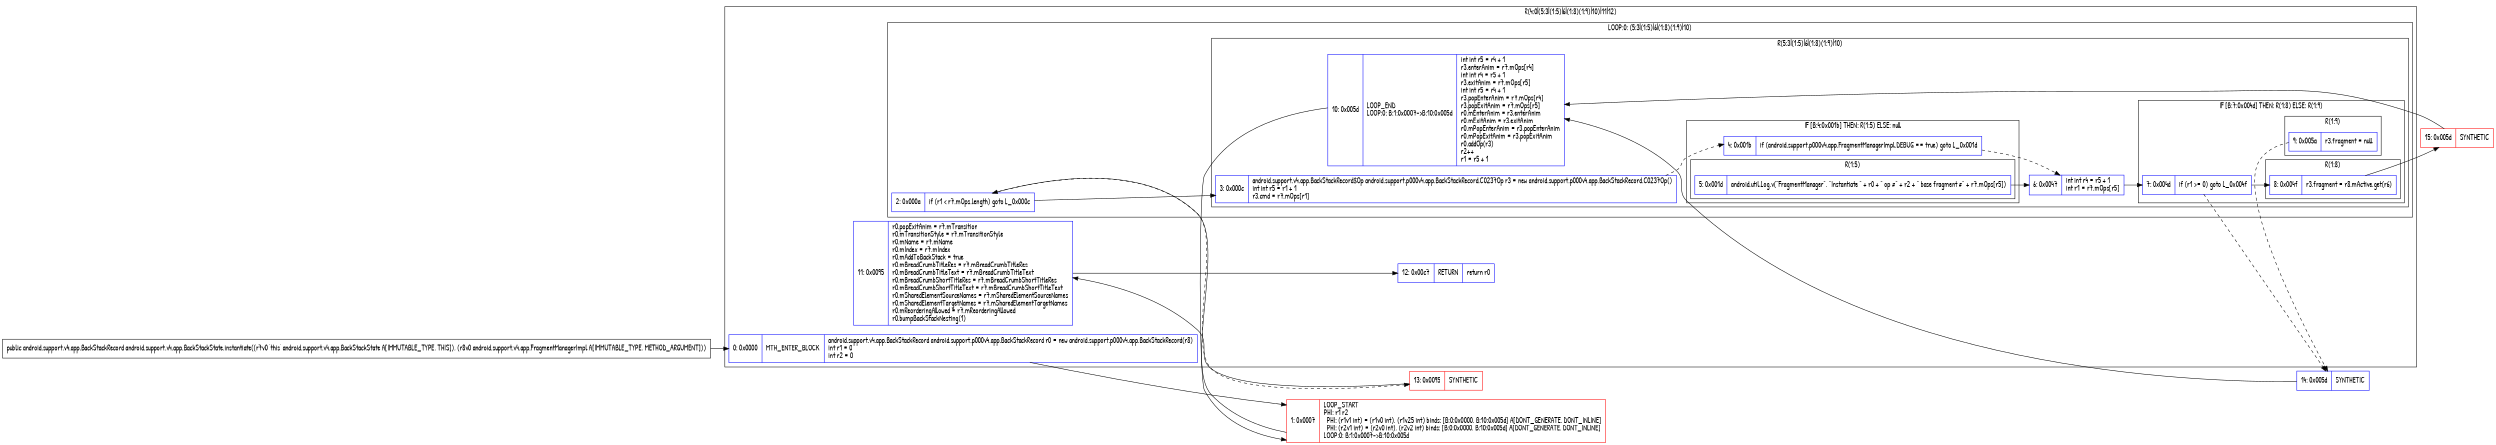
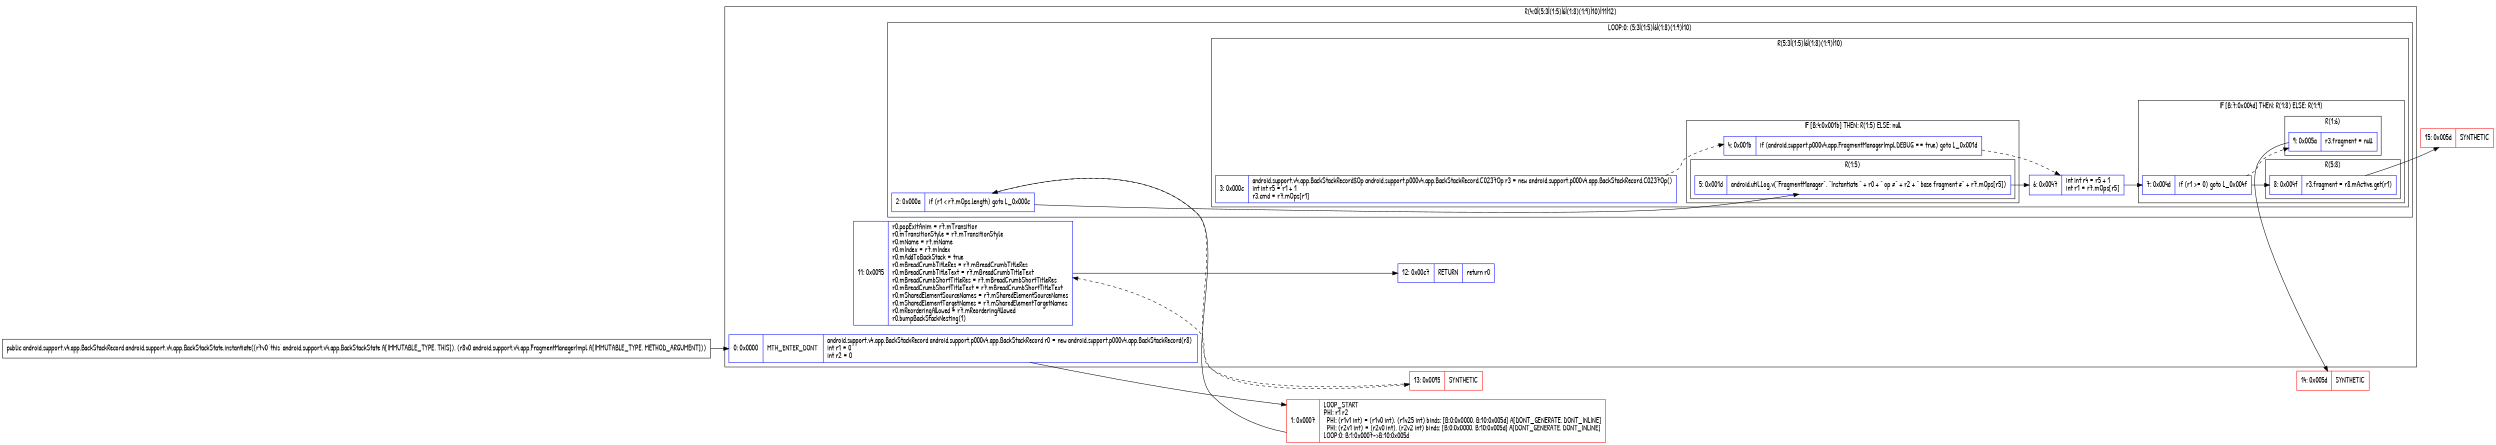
node "10: 0x005d": removed
cluster "R(1:9)": label "R(1:9)" -> "R(1:6)"
cluster "R(1:8)": label "R(1:8)" -> "R(5:8)"
node "8: 0x004f": text "r3.fragment = r8.mActive.get(r6)" -> "r3.fragment = r8.mActive.get(r1)"
edge "2: 0x000a" -> "3: 0x000c": now "2: 0x000a" -> "5: 0x001d"
edge "9: 0x005a" -> "14: 0x005d": style dashed -> solid
edge "7: 0x004d" -> "14: 0x005d": now "7: 0x004d" -> "9: 0x005a"
edge "13: 0x0095" -> "11: 0x0095": style solid -> dashed
node "0: 0x0000": text "MTH_ENTER_BLOCK" -> "MTH_ENTER_DONT"
node "14: 0x005d": color blue -> red
